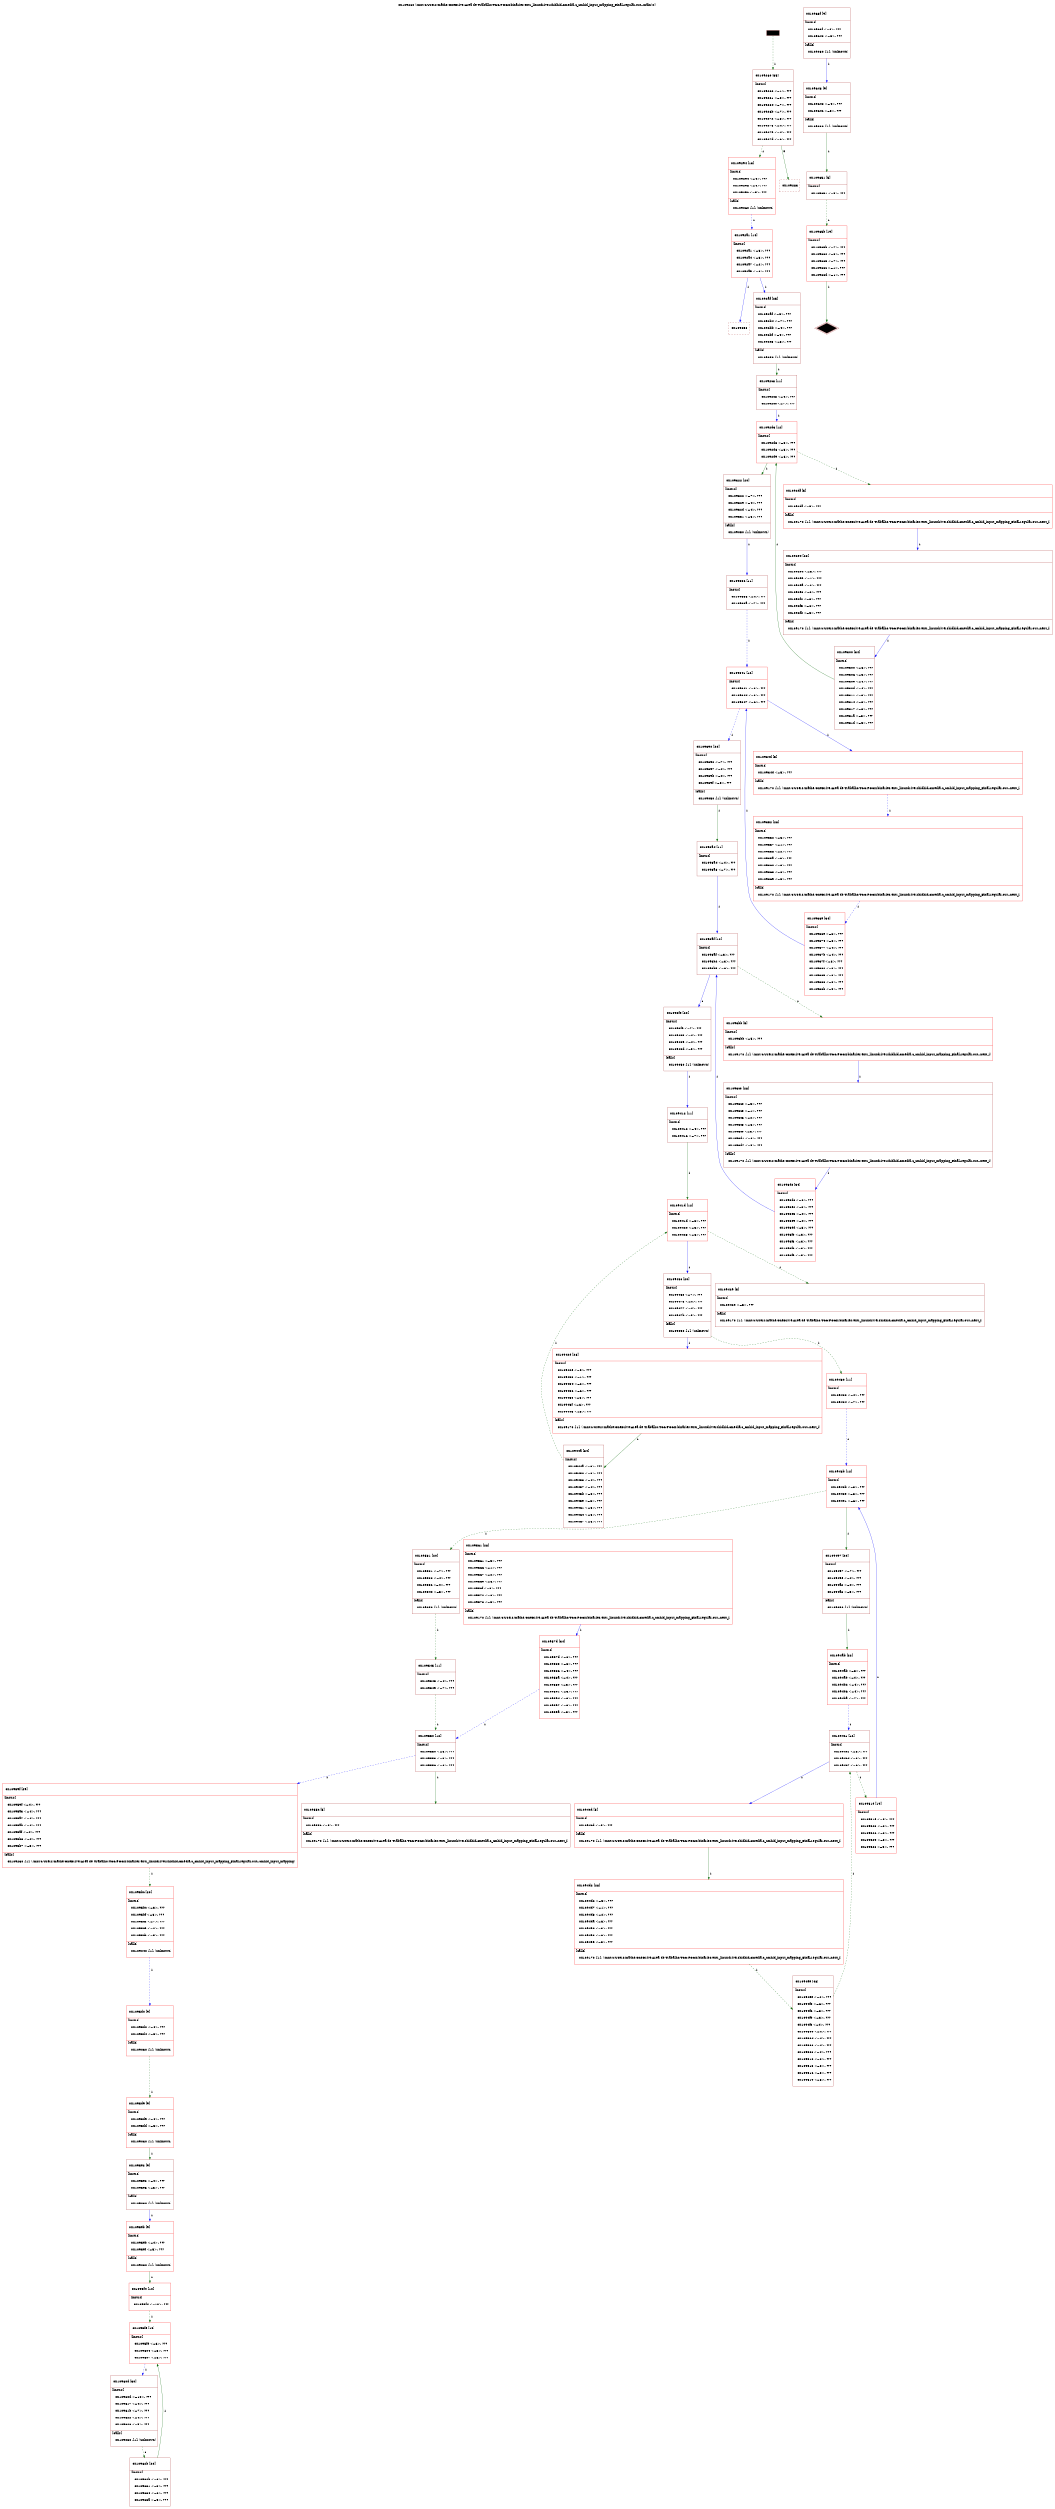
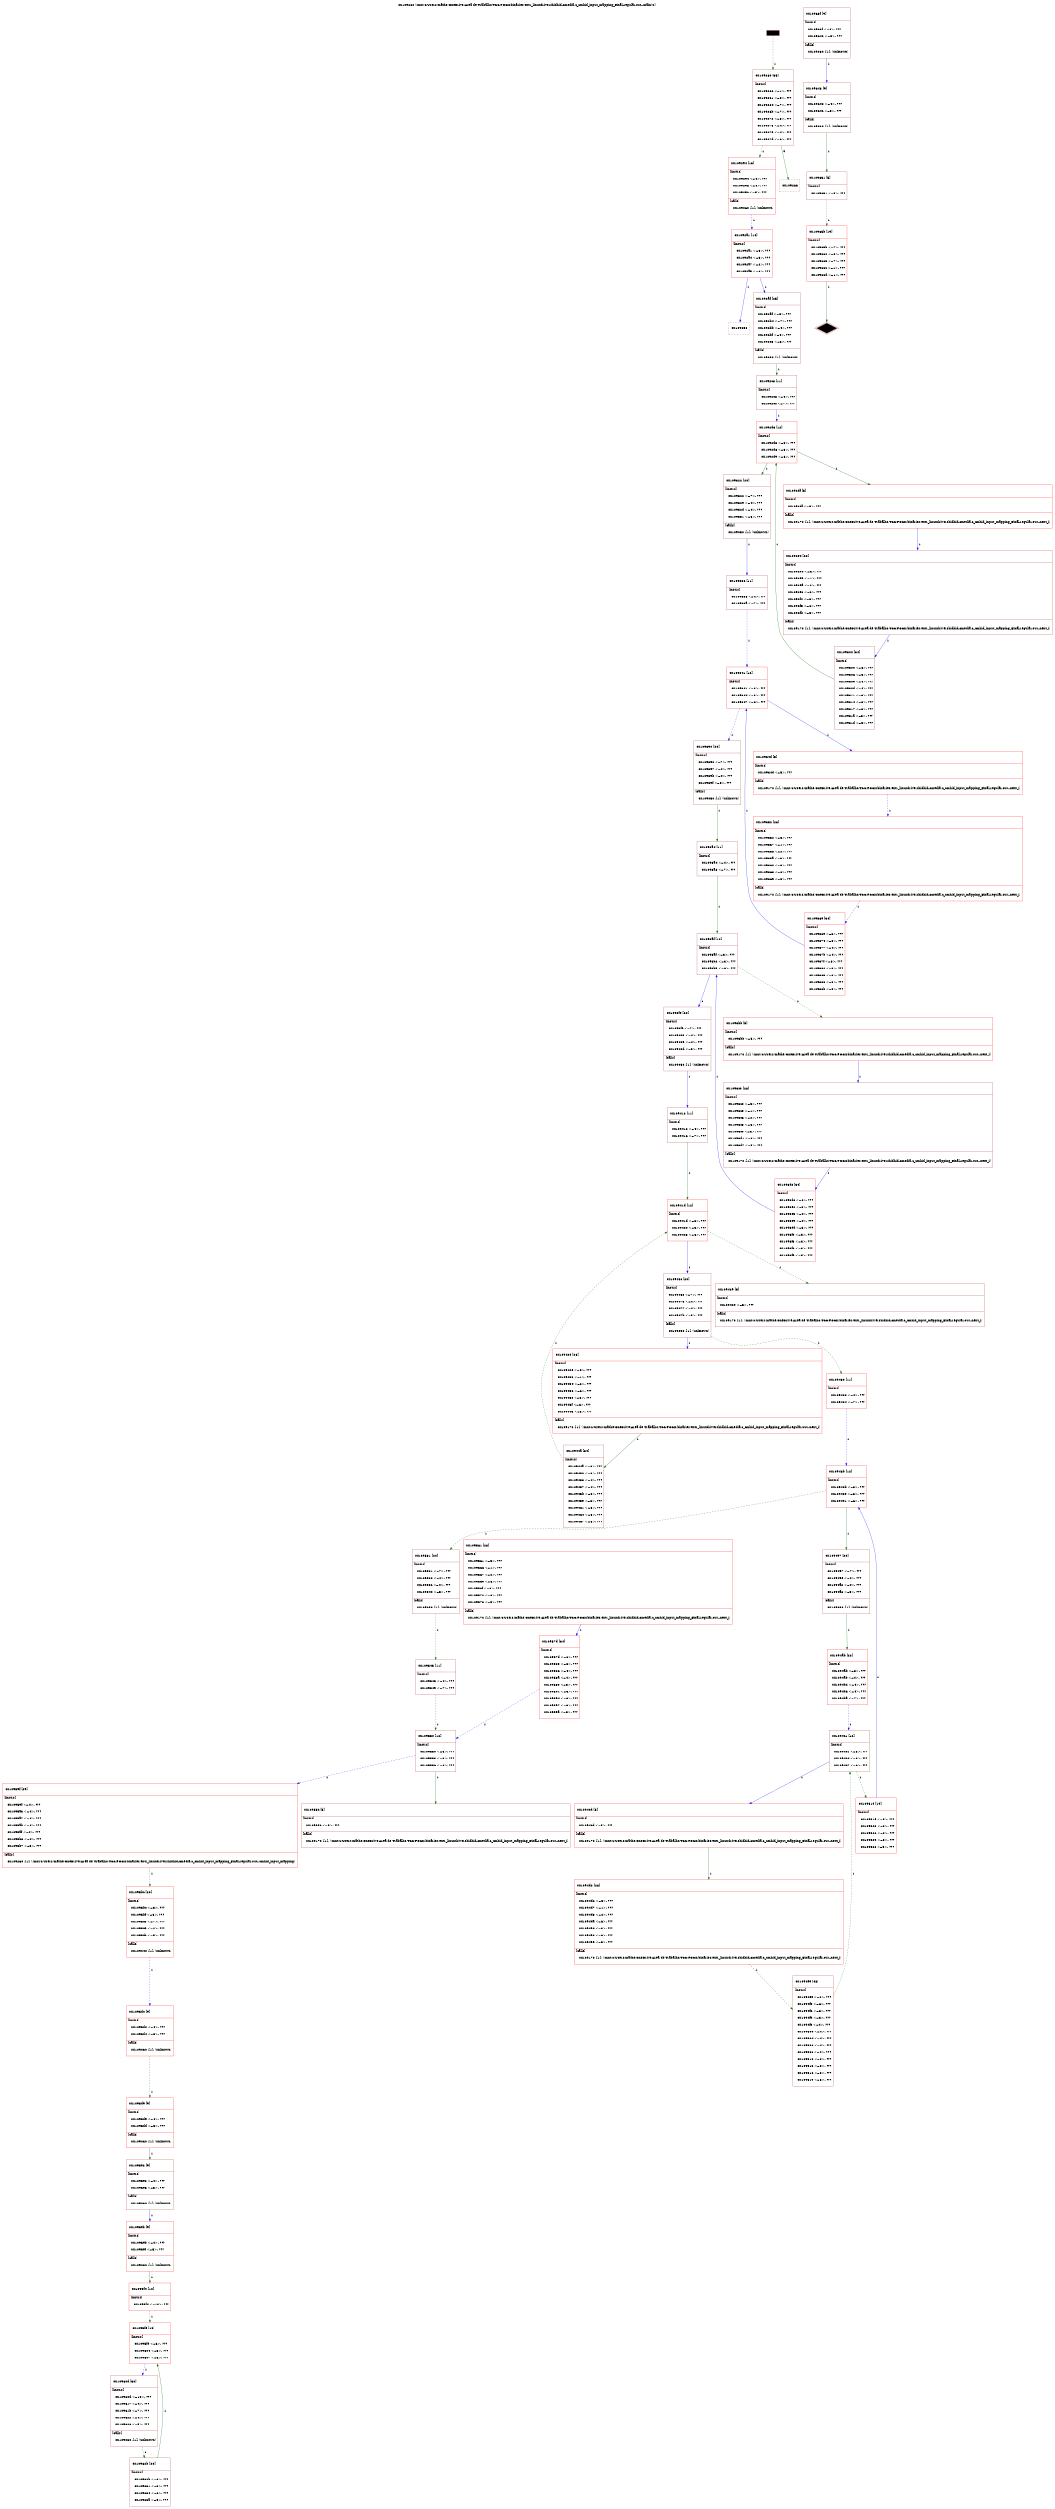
edge "0x1092d3 [12]" -> "0x1092df [5]": style dashed -> solid
edge "0x1093a4 [11]" -> "0x1093af [12]": color blue -> darkgreen
